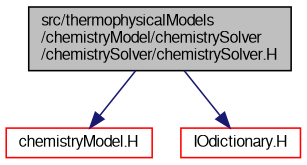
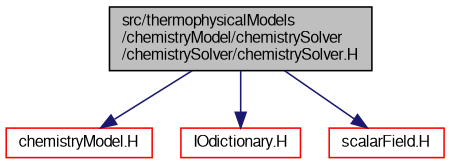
node "scalarField.H": added
